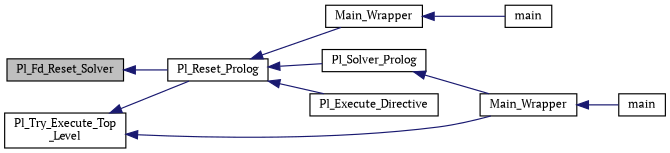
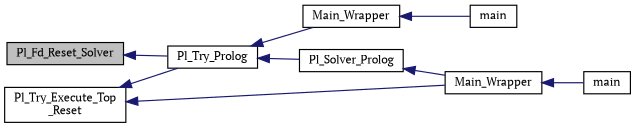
node "Pl_Reset_Prolog": label "Pl_Reset_Prolog" -> "Pl_Try_Prolog"
node "Pl_Execute_Directive": removed
node "Pl_Try_Execute_Top _Level": label "Pl_Try_Execute_Top _Level" -> "Pl_Try_Execute_Top _Reset"
